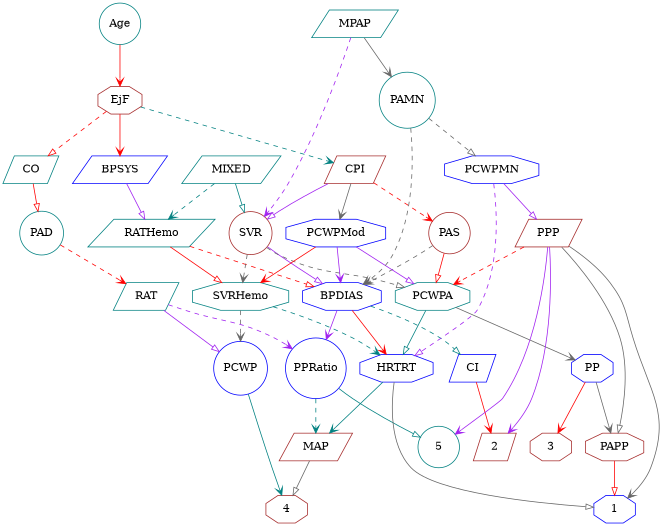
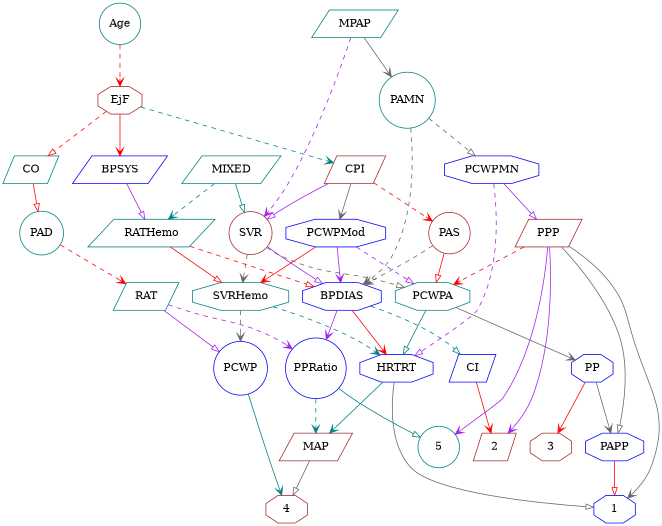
edge "Age" -> "EjF": style solid -> dashed
edge "PCWPMod" -> "PCWPA": style solid -> dashed
node "PAPP": color brown -> blue
